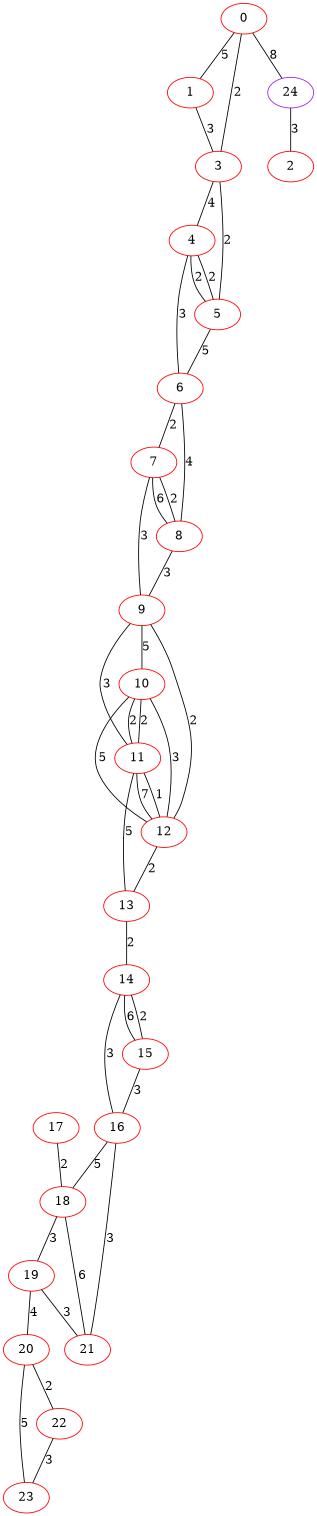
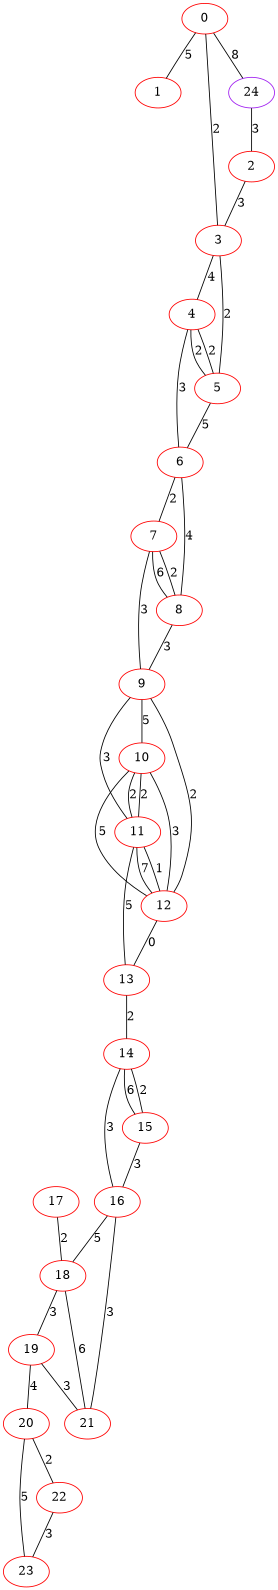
edge "1" -- "3": now "2" -- "3"
edge "12" -- "13": label "2" -> "0"
